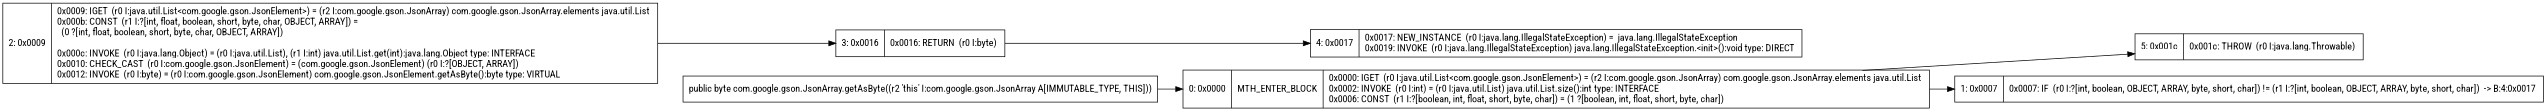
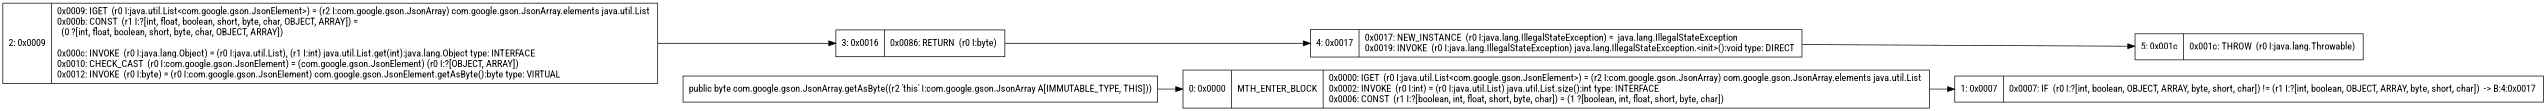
node "3: 0x0016": text "0x0016: RETURN  (r0 I:byte)" -> "0x0086: RETURN  (r0 I:byte)"
edge "0: 0x0000" -> "5: 0x001c": now "4: 0x0017" -> "5: 0x001c"
